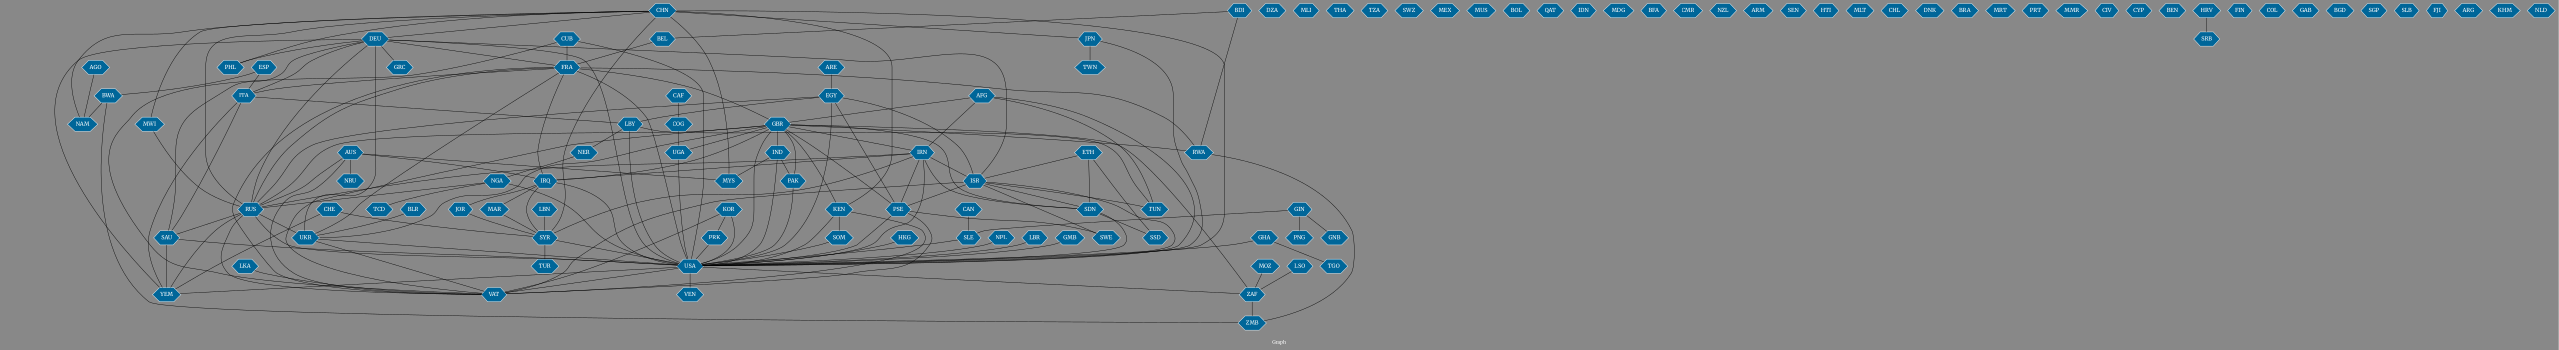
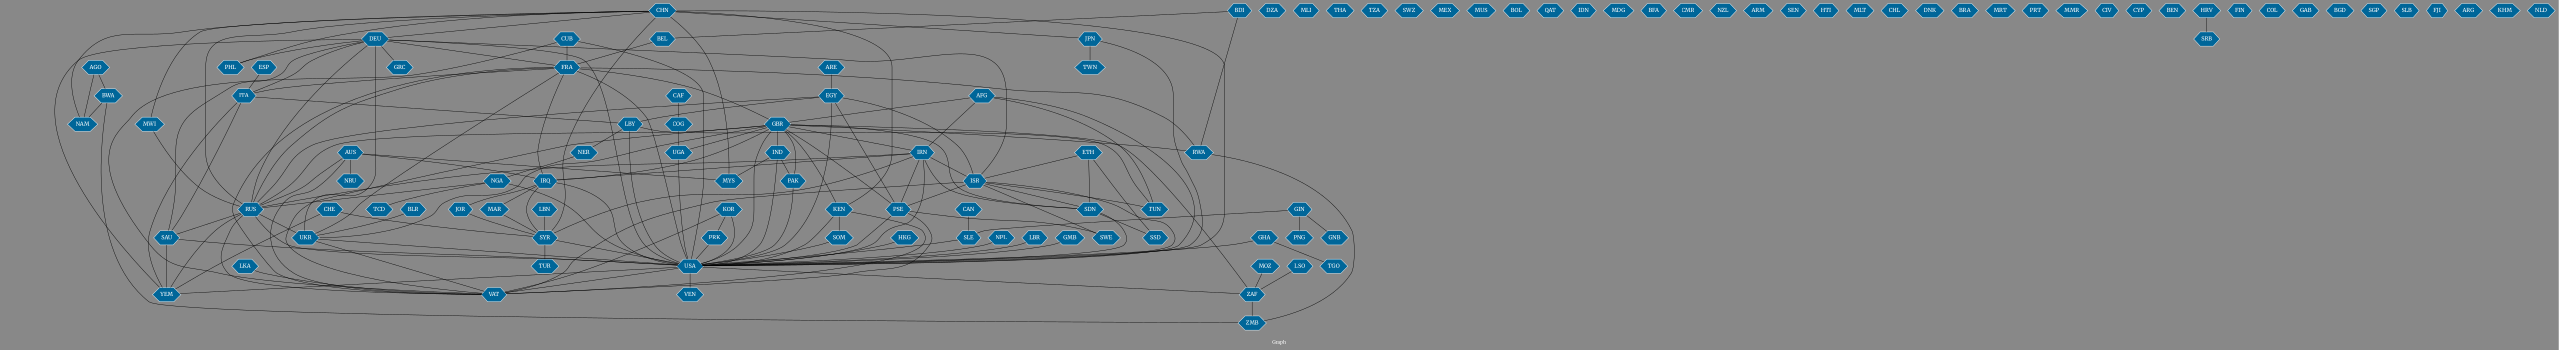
edge "ESP" -- "BWA": now "AGO" -- "BWA"
